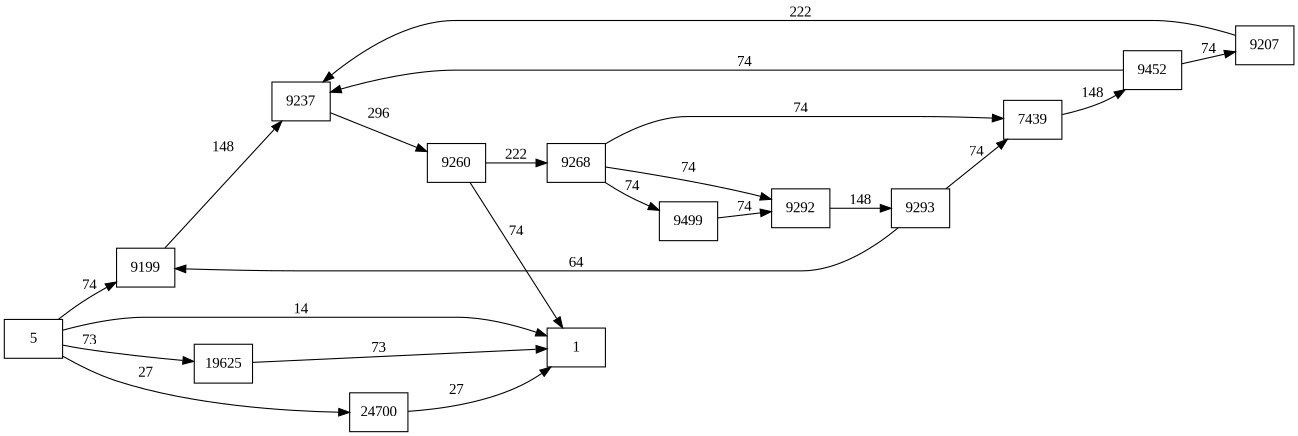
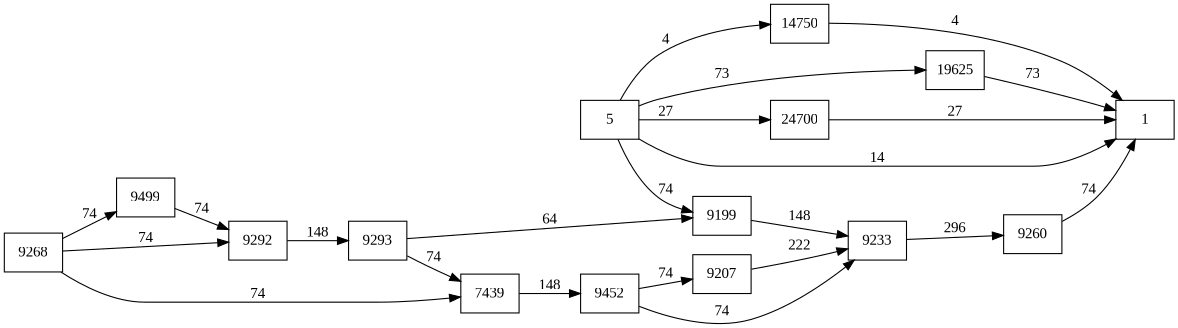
node "14750": added
node "9237": label "9237" -> "9233"
edge "9260" -> "9268": removed, label "222"
